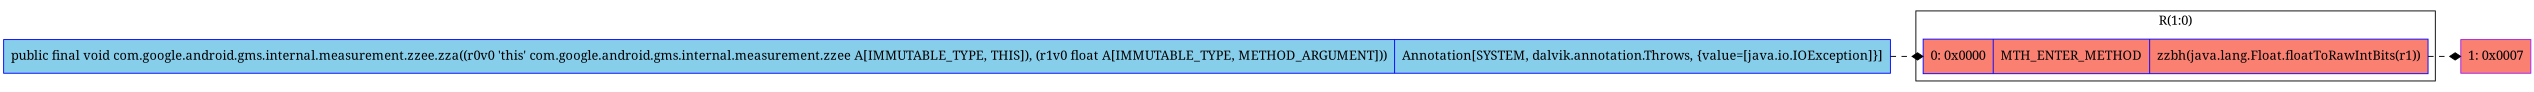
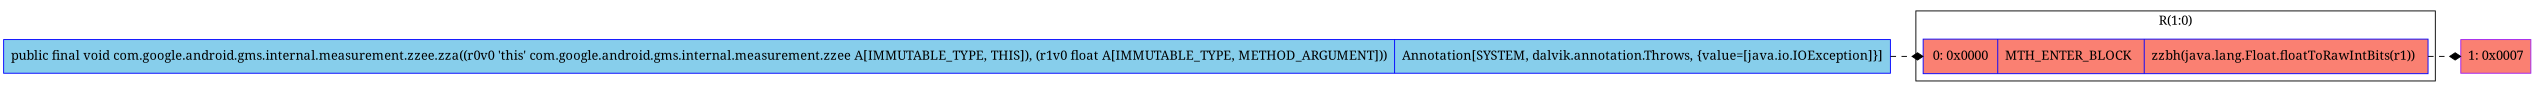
node "0: 0x0000": text "MTH_ENTER_METHOD" -> "MTH_ENTER_BLOCK"
